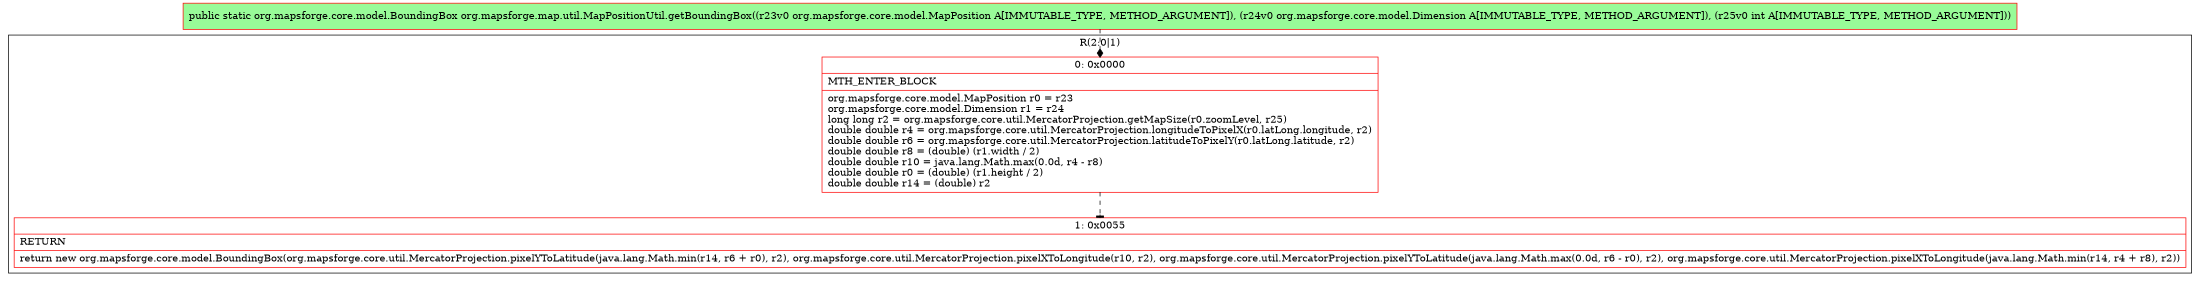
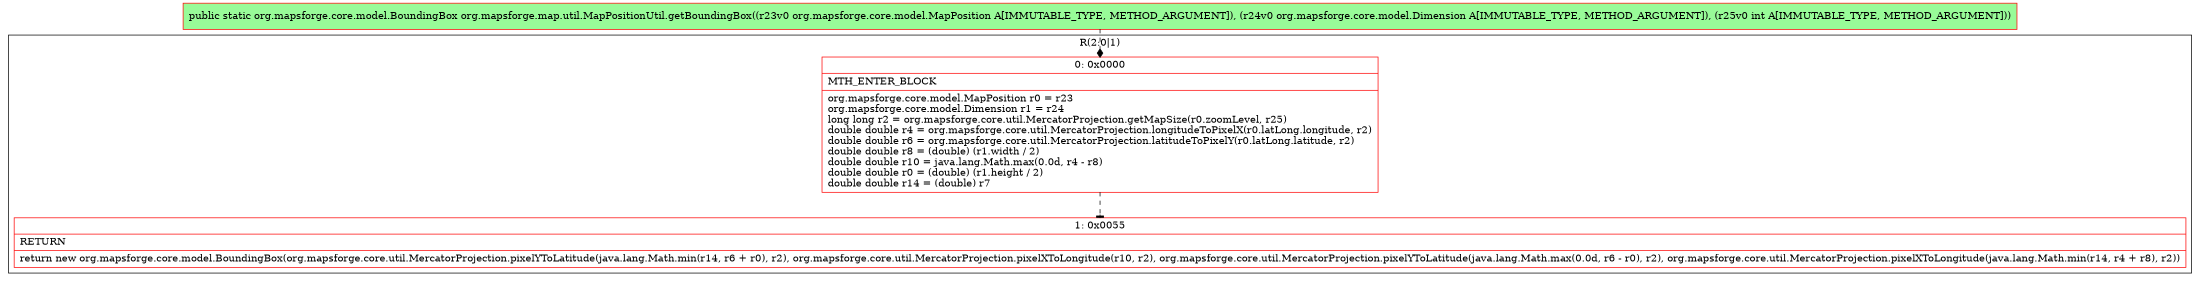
node "0: 0x0000": text "double double r14 = (double) r2" -> "double double r14 = (double) r7"
